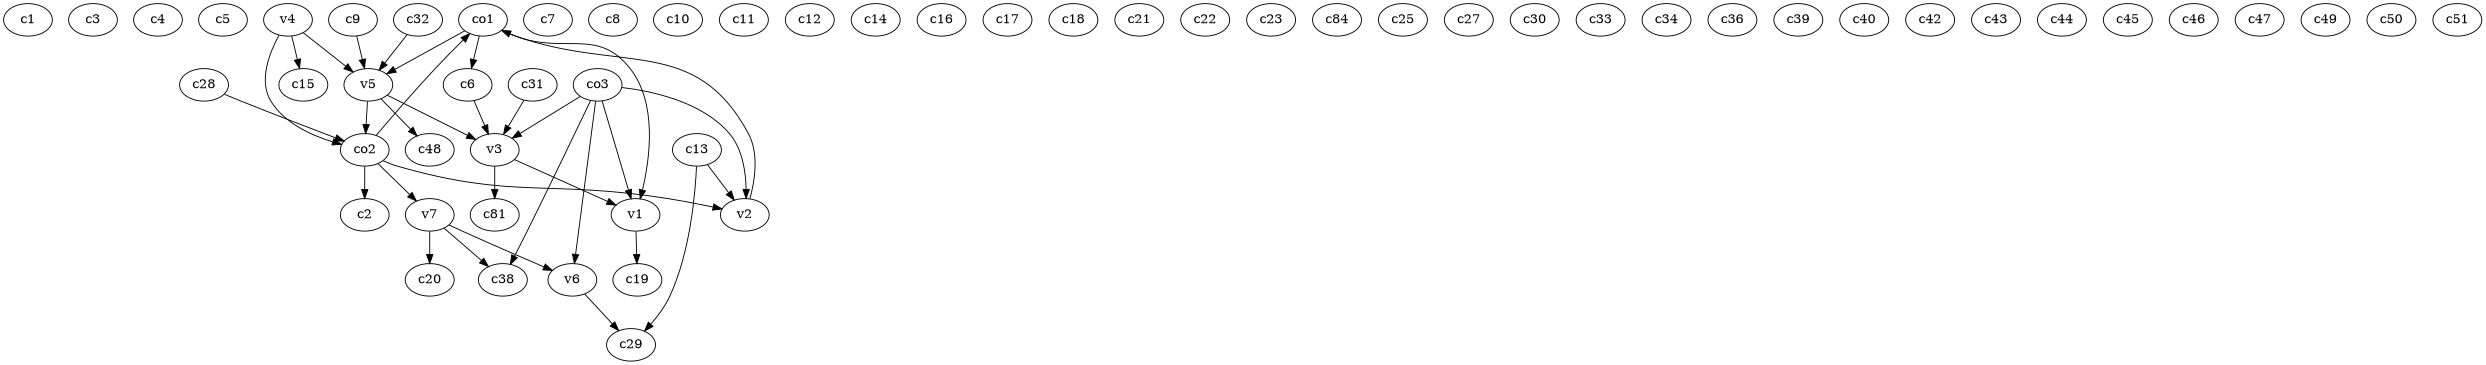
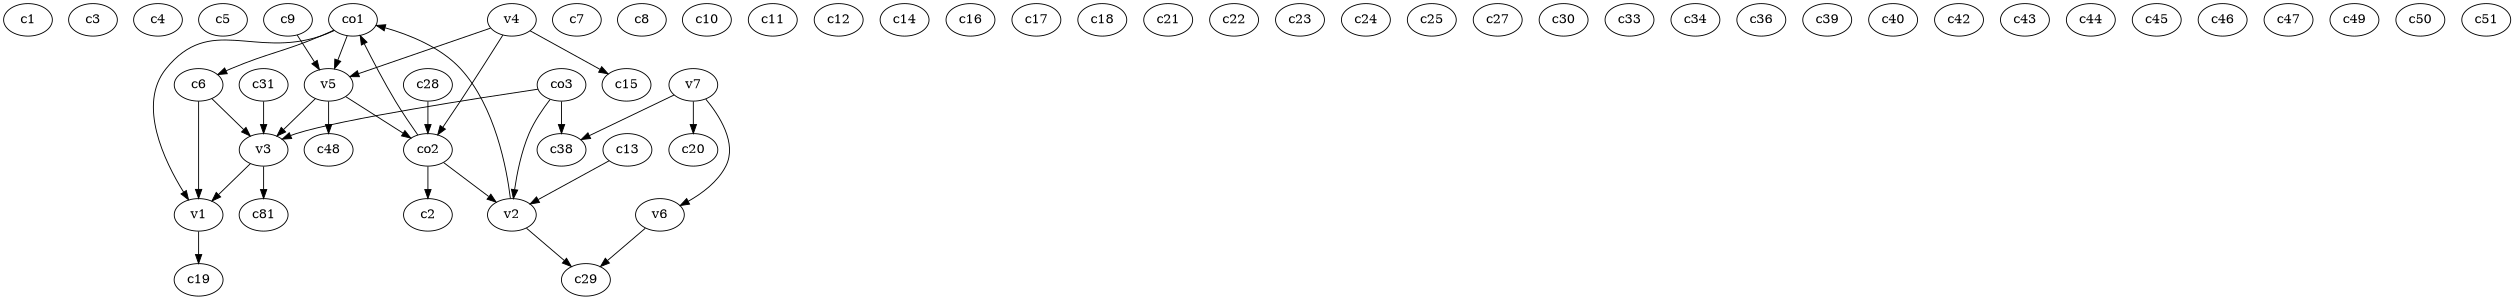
node "c32": removed
node "c84": label "c84" -> "c24"
edge "co3" -> "v1": now "c6" -> "v1"
edge "co3" -> "v6": removed
edge "co2" -> "v7": removed
edge "c13" -> "c29": now "v2" -> "c29"
